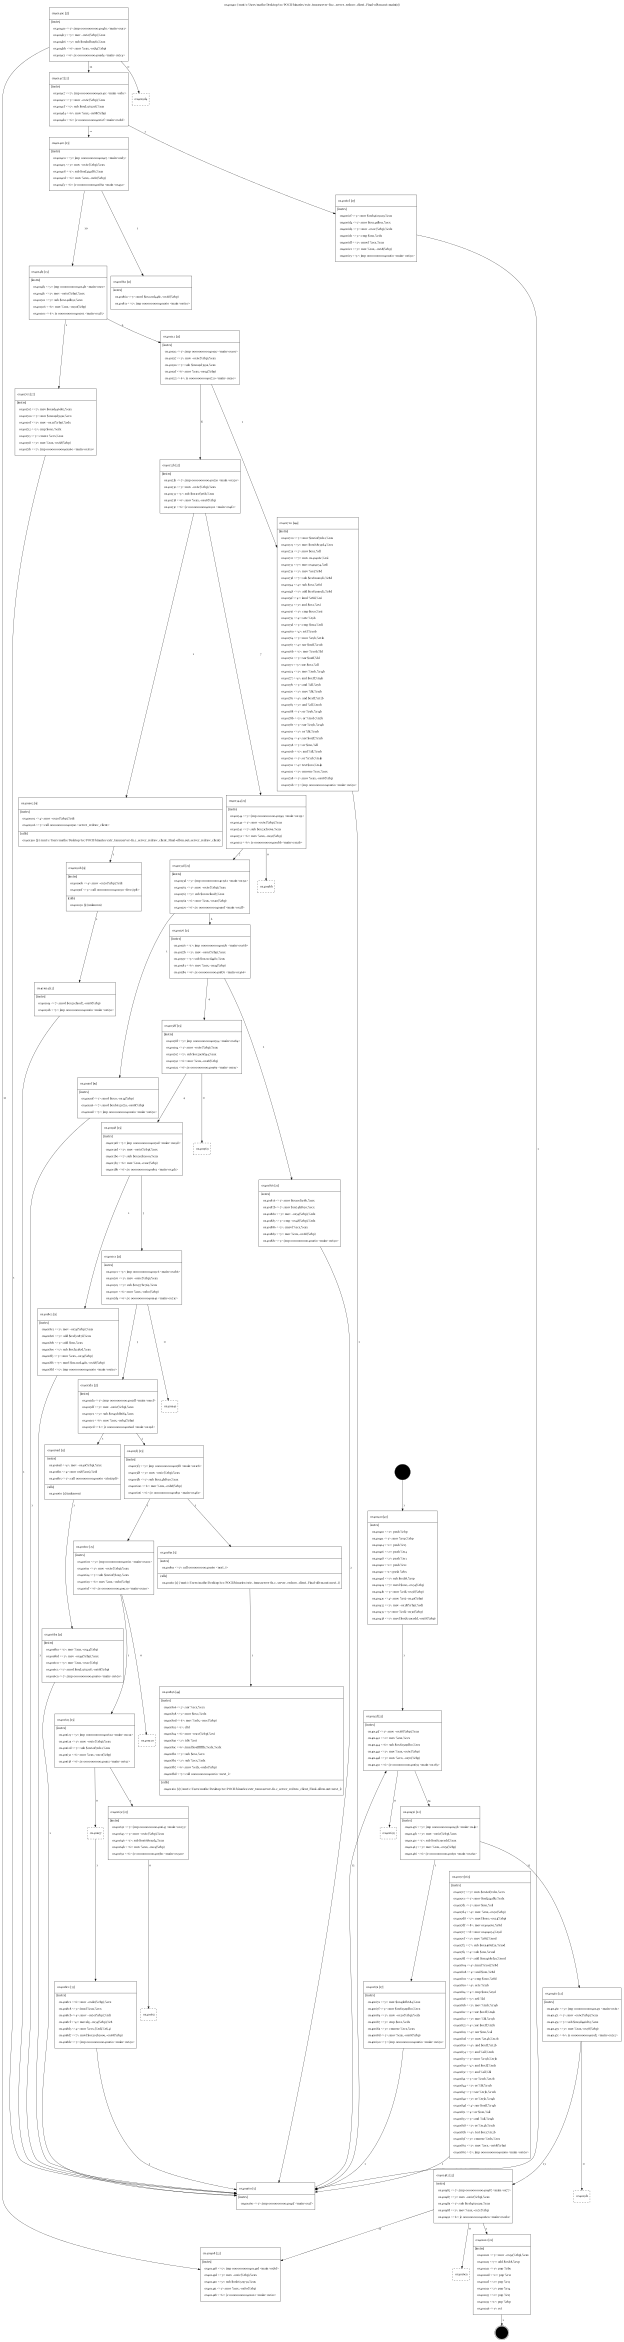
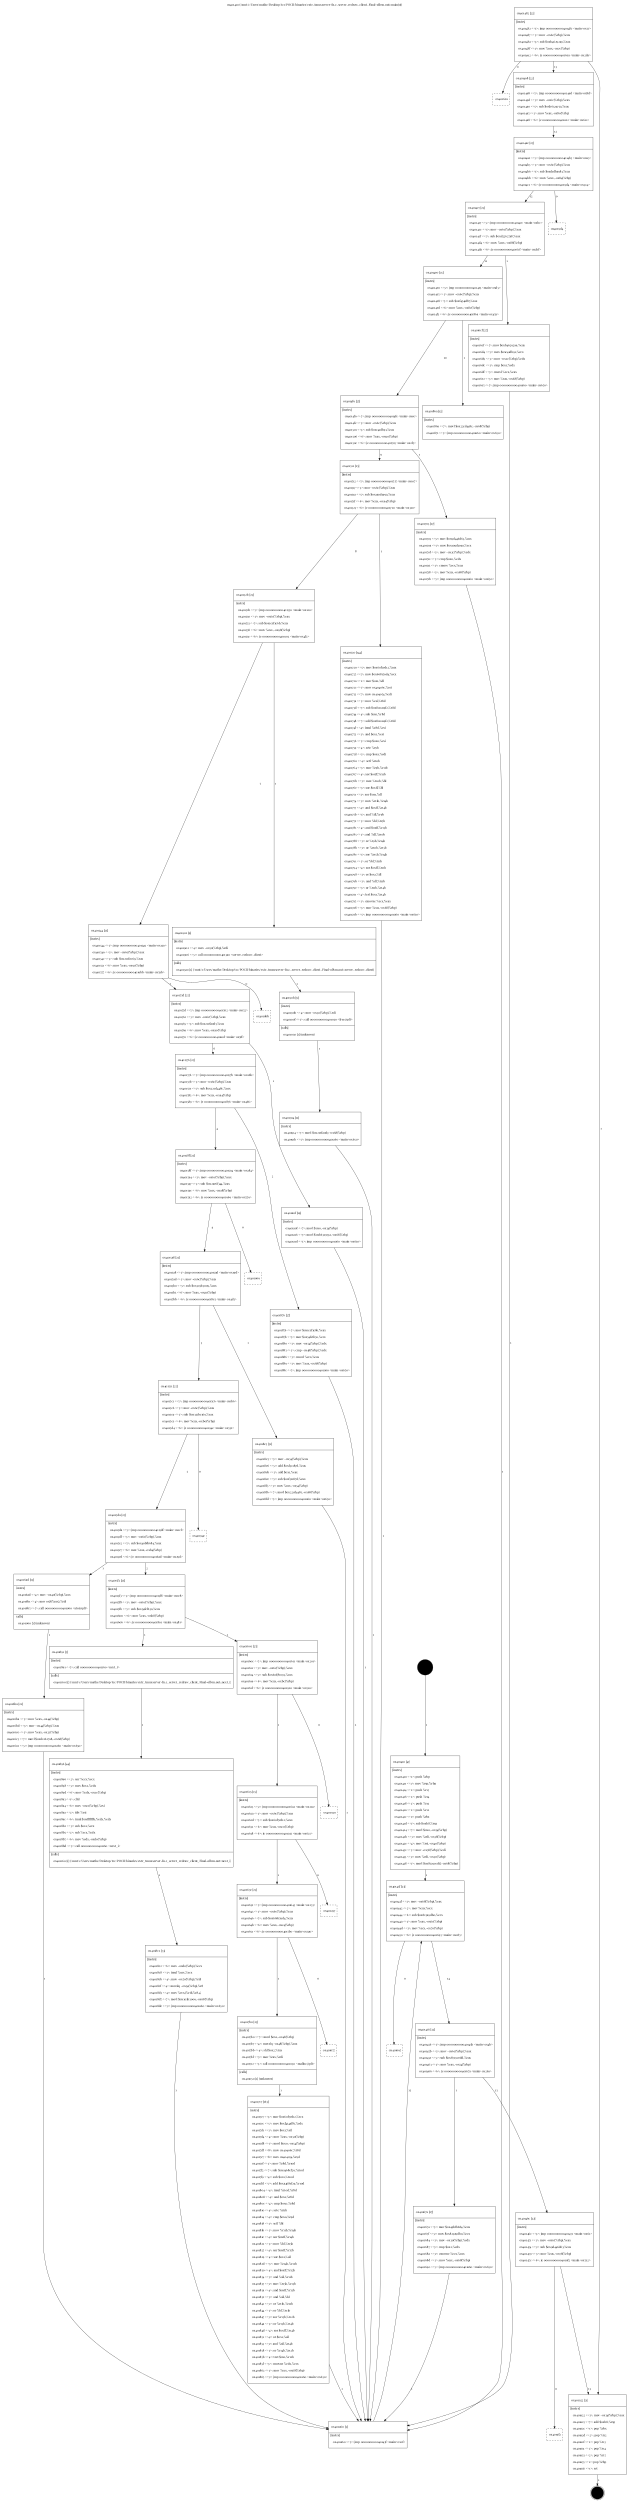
edge "0x4014ae [25]" -> "0x401498 [22]": reversed
edge "0x401a37" -> "0x4018c2 [33]": now "0x401896 [44]" -> "0x4018c2 [33]"
node "0x4017b0 [23]": added
edge "0x40146c [22]" -> "0x401482 [22]": now "0x40146c [22]" -> "0x401a22 [21]"
